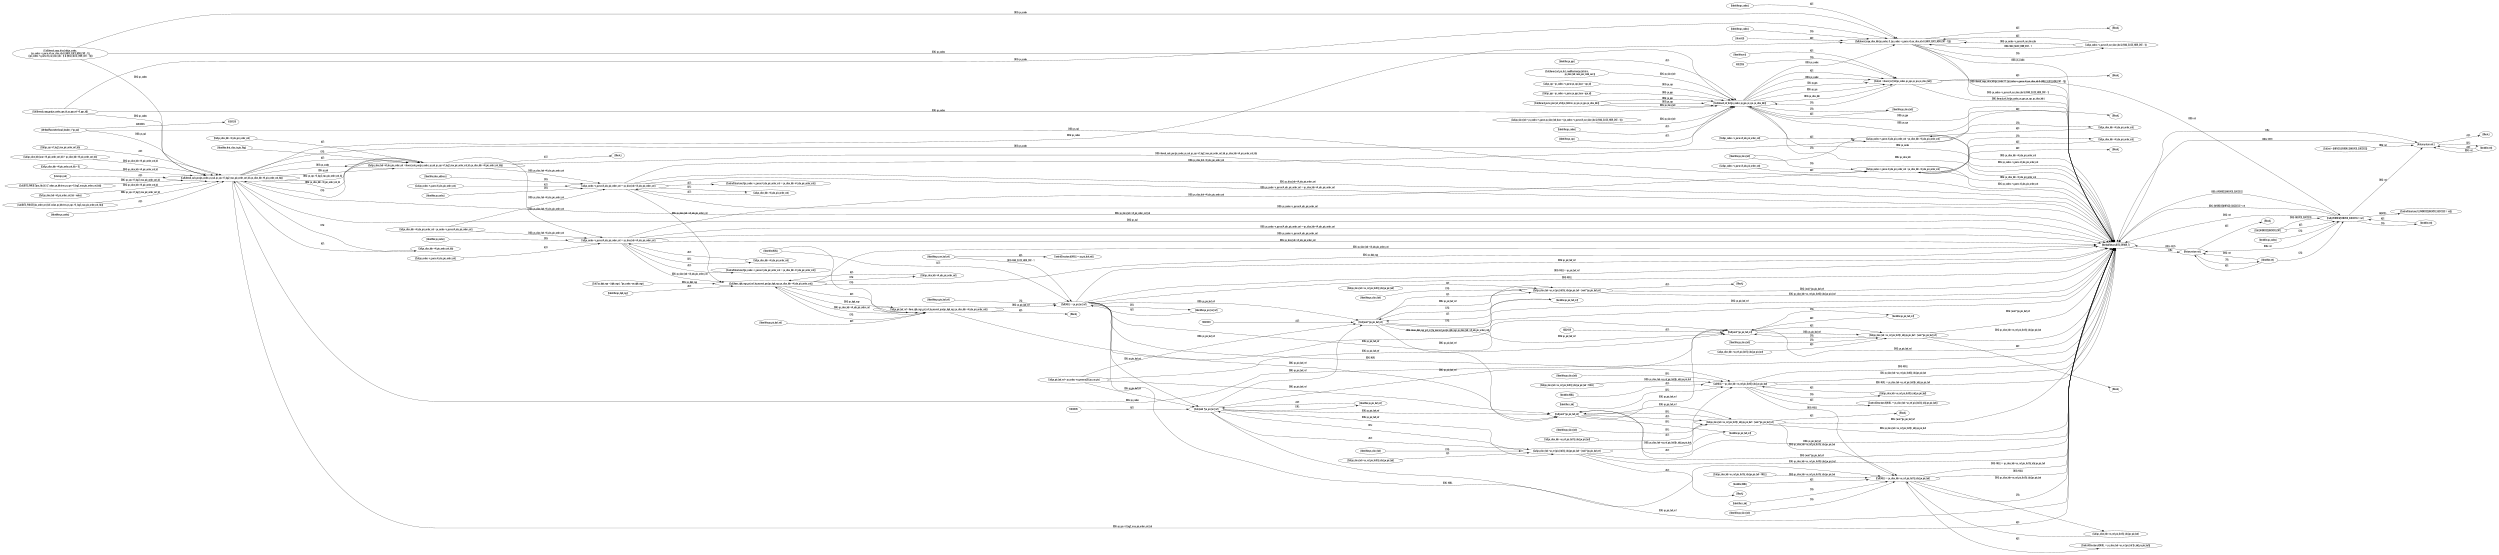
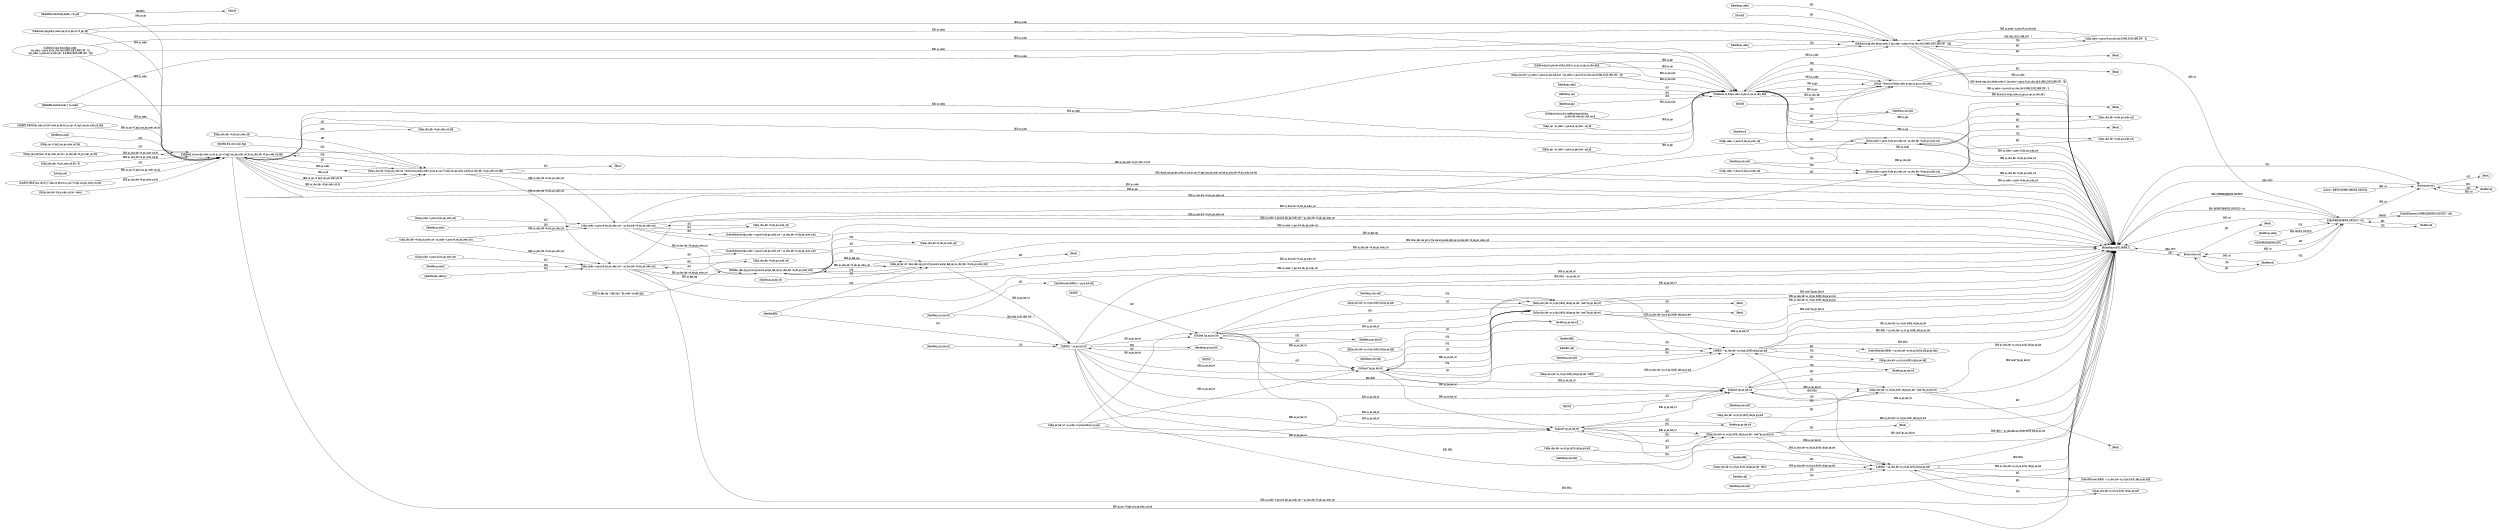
node "(MethodParameterIn,codec_t *ps_codec)": added
edge "(MethodParameterIn,nal_header_t *ps_nal)" -> "(MethodReturn,BITS_ERROR_T)": removed, label "DDG: ps_nal"
node "(Identifier,ps_dpb_mgr)": removed
